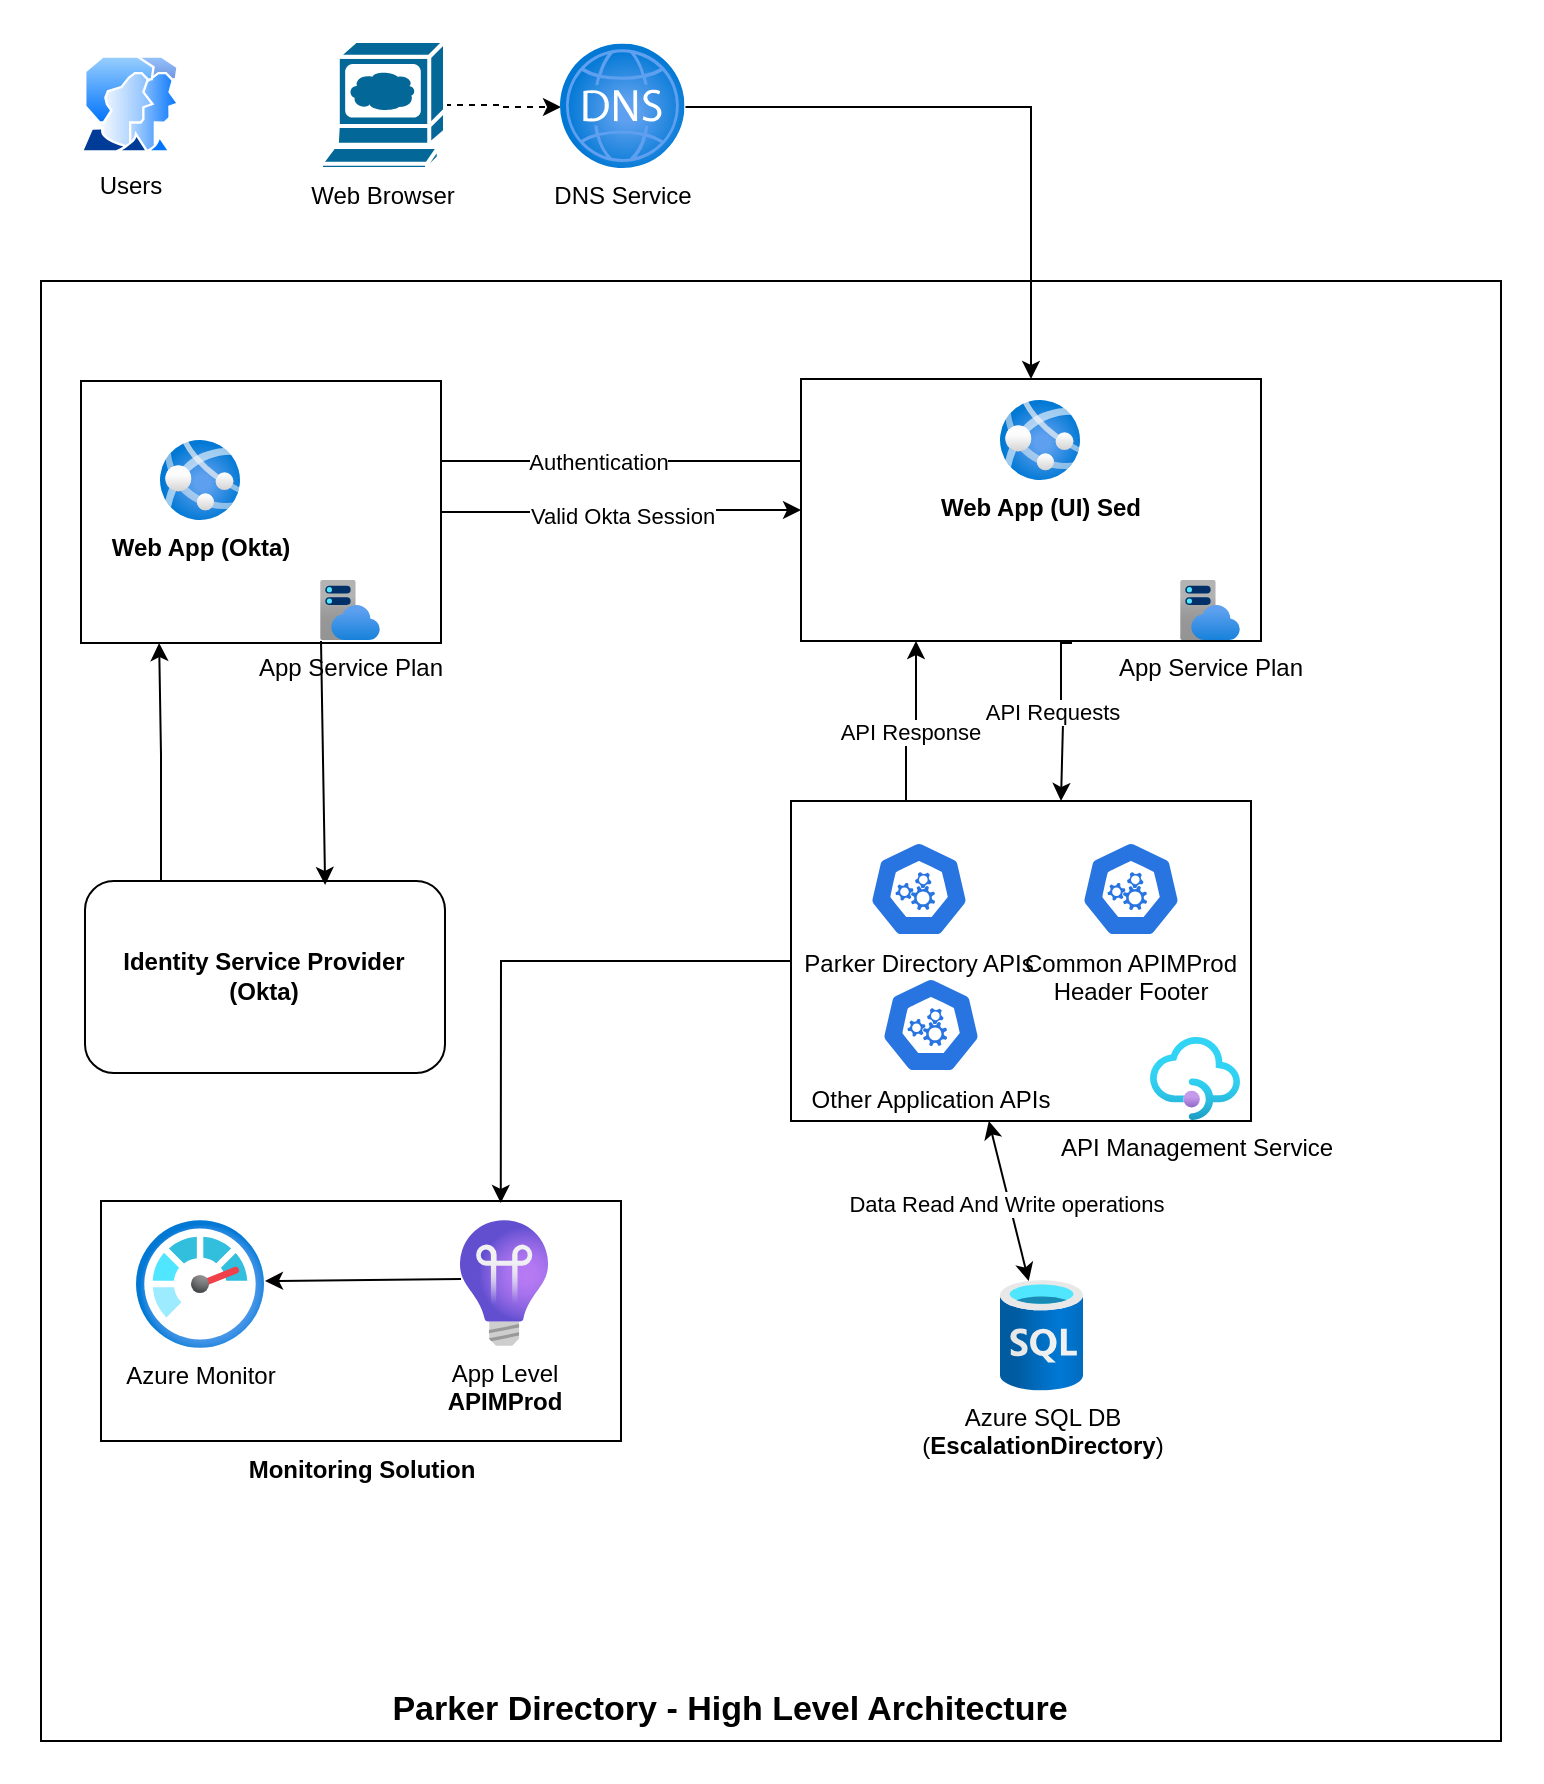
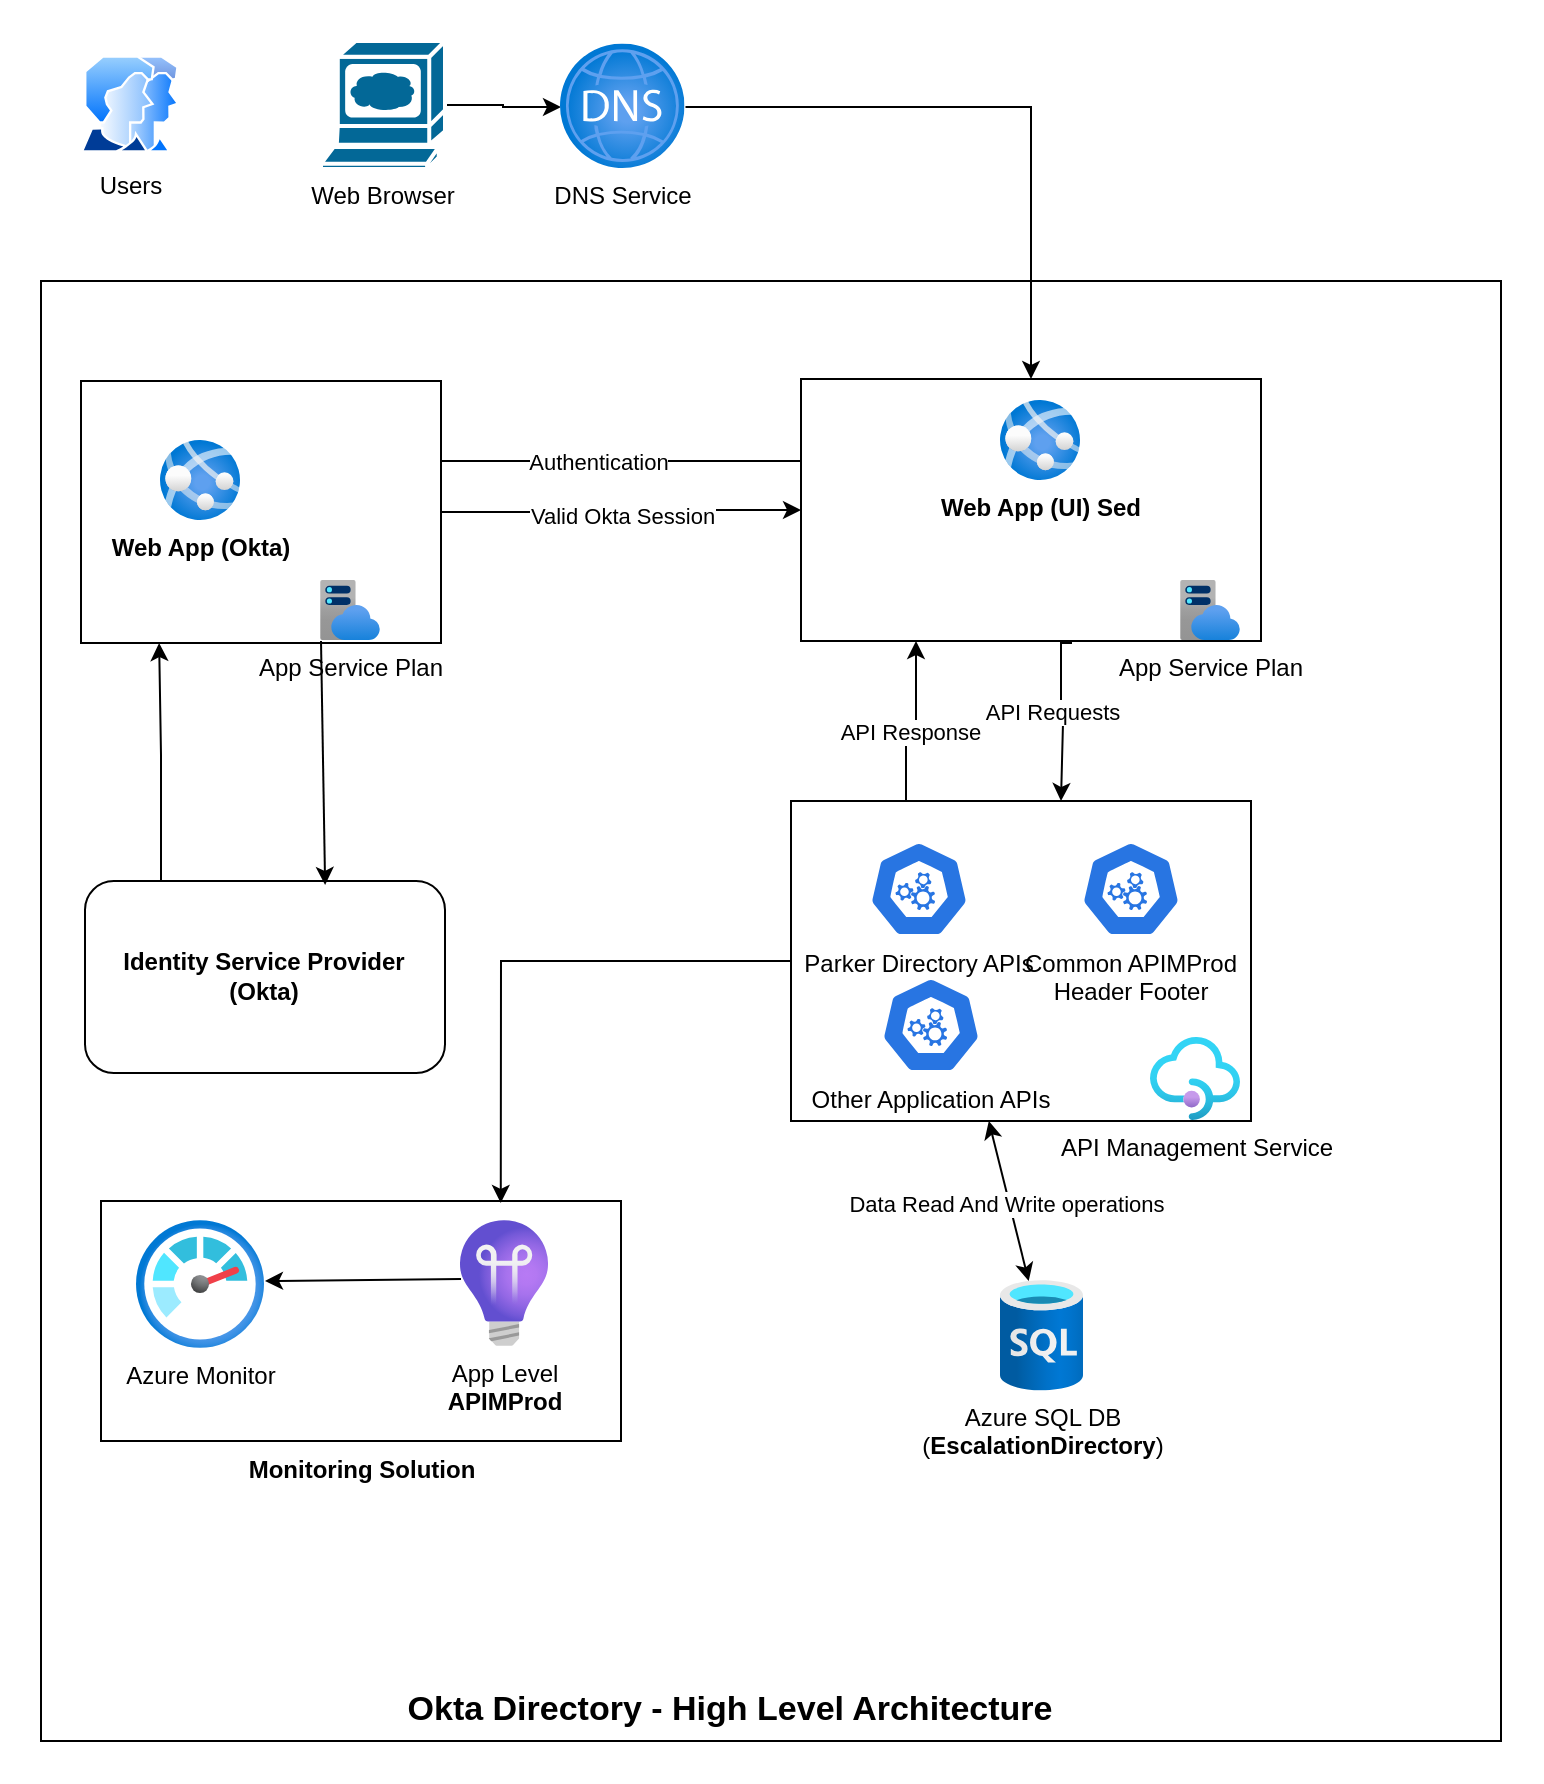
edge "Web Browser" -> "DNS Service": style dashed -> solid
node "Parker Directory - High Level Architecture": label "Parker Directory - High Level Architecture" -> "Okta Directory - High Level Architecture"
